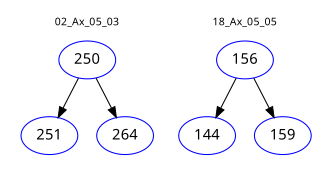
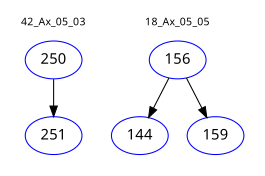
cluster "02_Ax_05_03": label "02_Ax_05_03" -> "42_Ax_05_03"
node "264": removed
